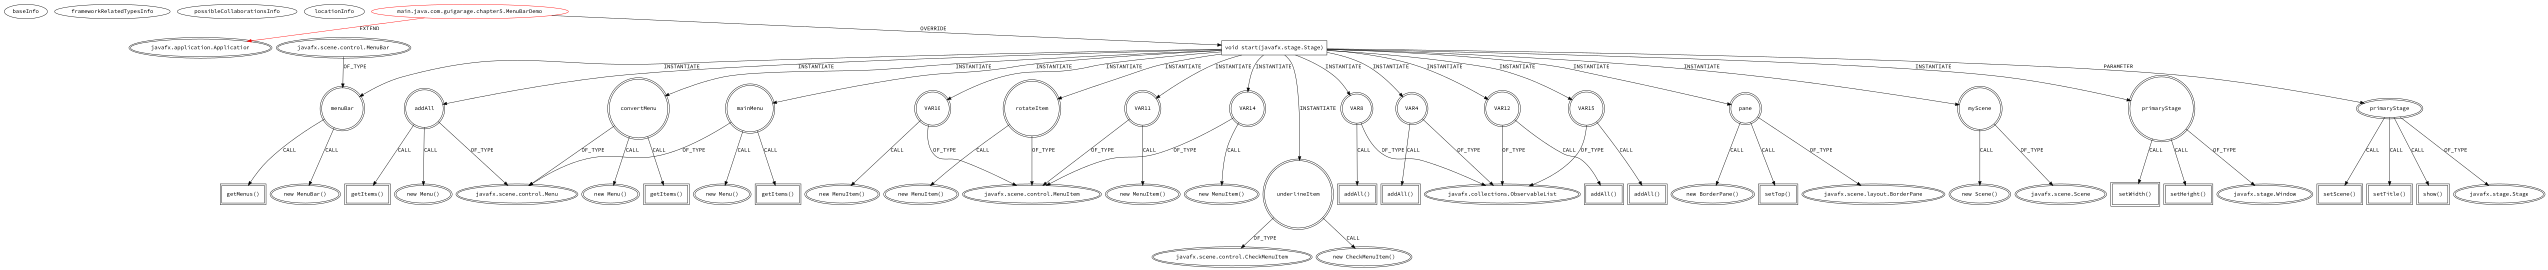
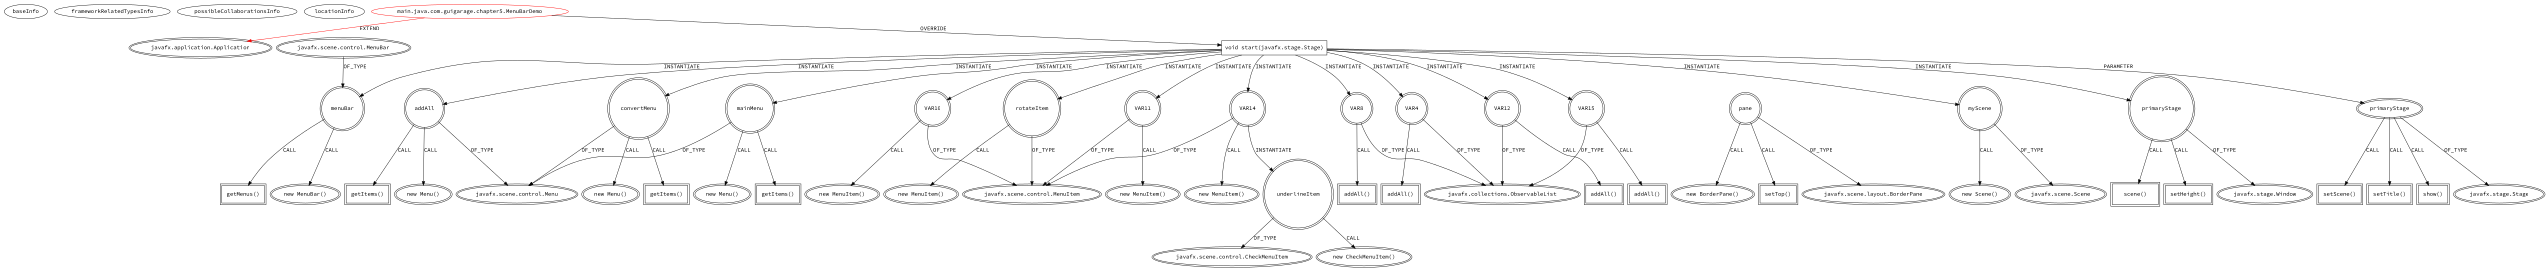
edge "void start(javafx.stage.Stage)" -> "pane": removed, label "INSTANTIATE"
edge "void start(javafx.stage.Stage)" -> "underlineItem": now "VAR14" -> "underlineItem"
node "setWidth()": label "setWidth()" -> "scene()"
